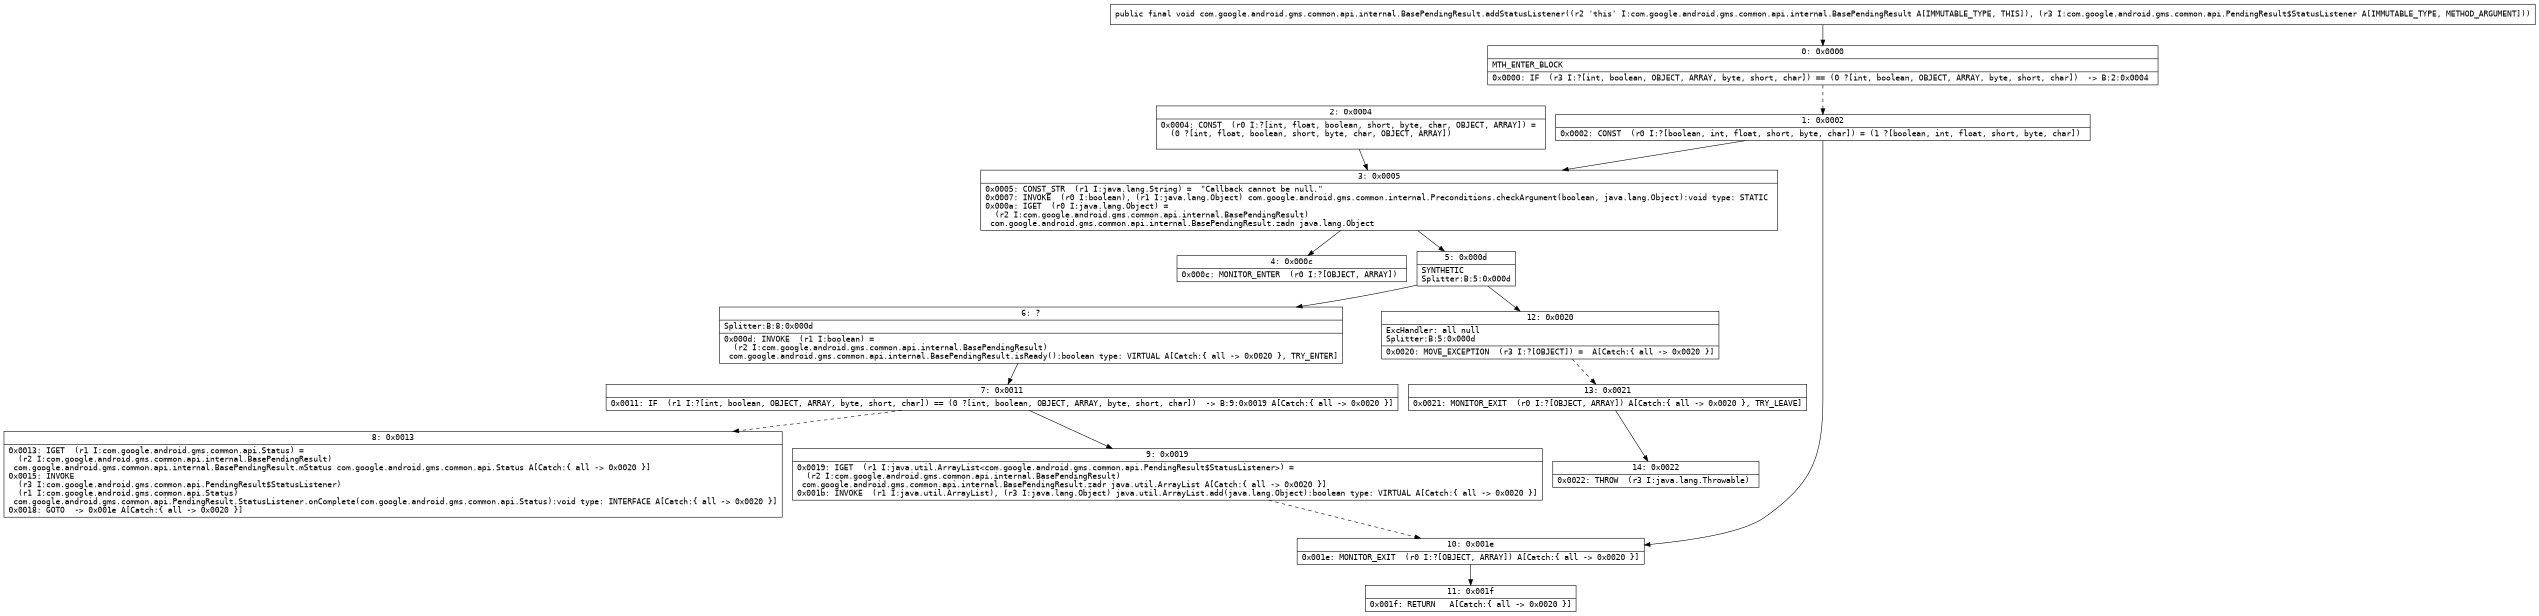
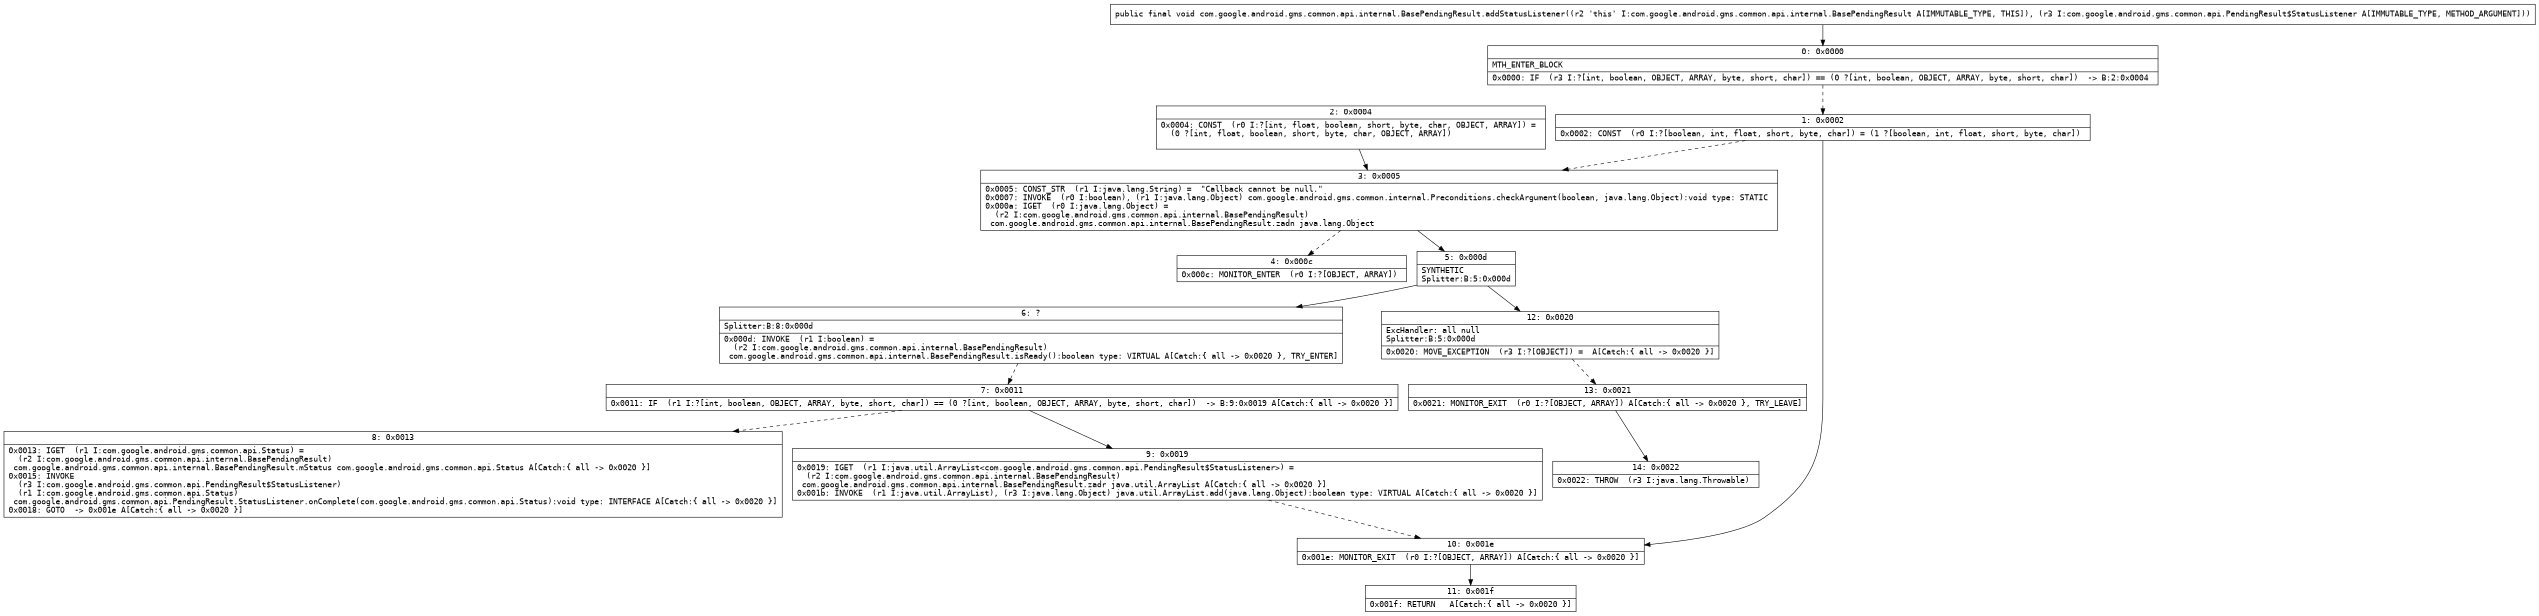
edge "1: 0x0002" -> "3: 0x0005": style solid -> dashed
edge "3: 0x0005" -> "4: 0x000c": style solid -> dashed
edge "6: ?" -> "7: 0x0011": style solid -> dashed
